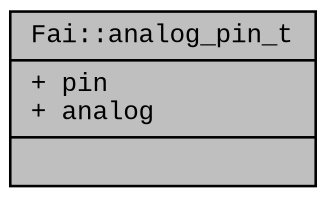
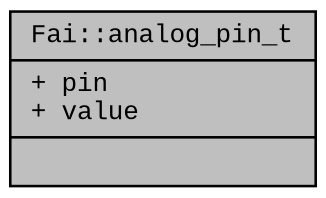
node "Fai::analog_pin_t": text "+ analog" -> "+ value"
